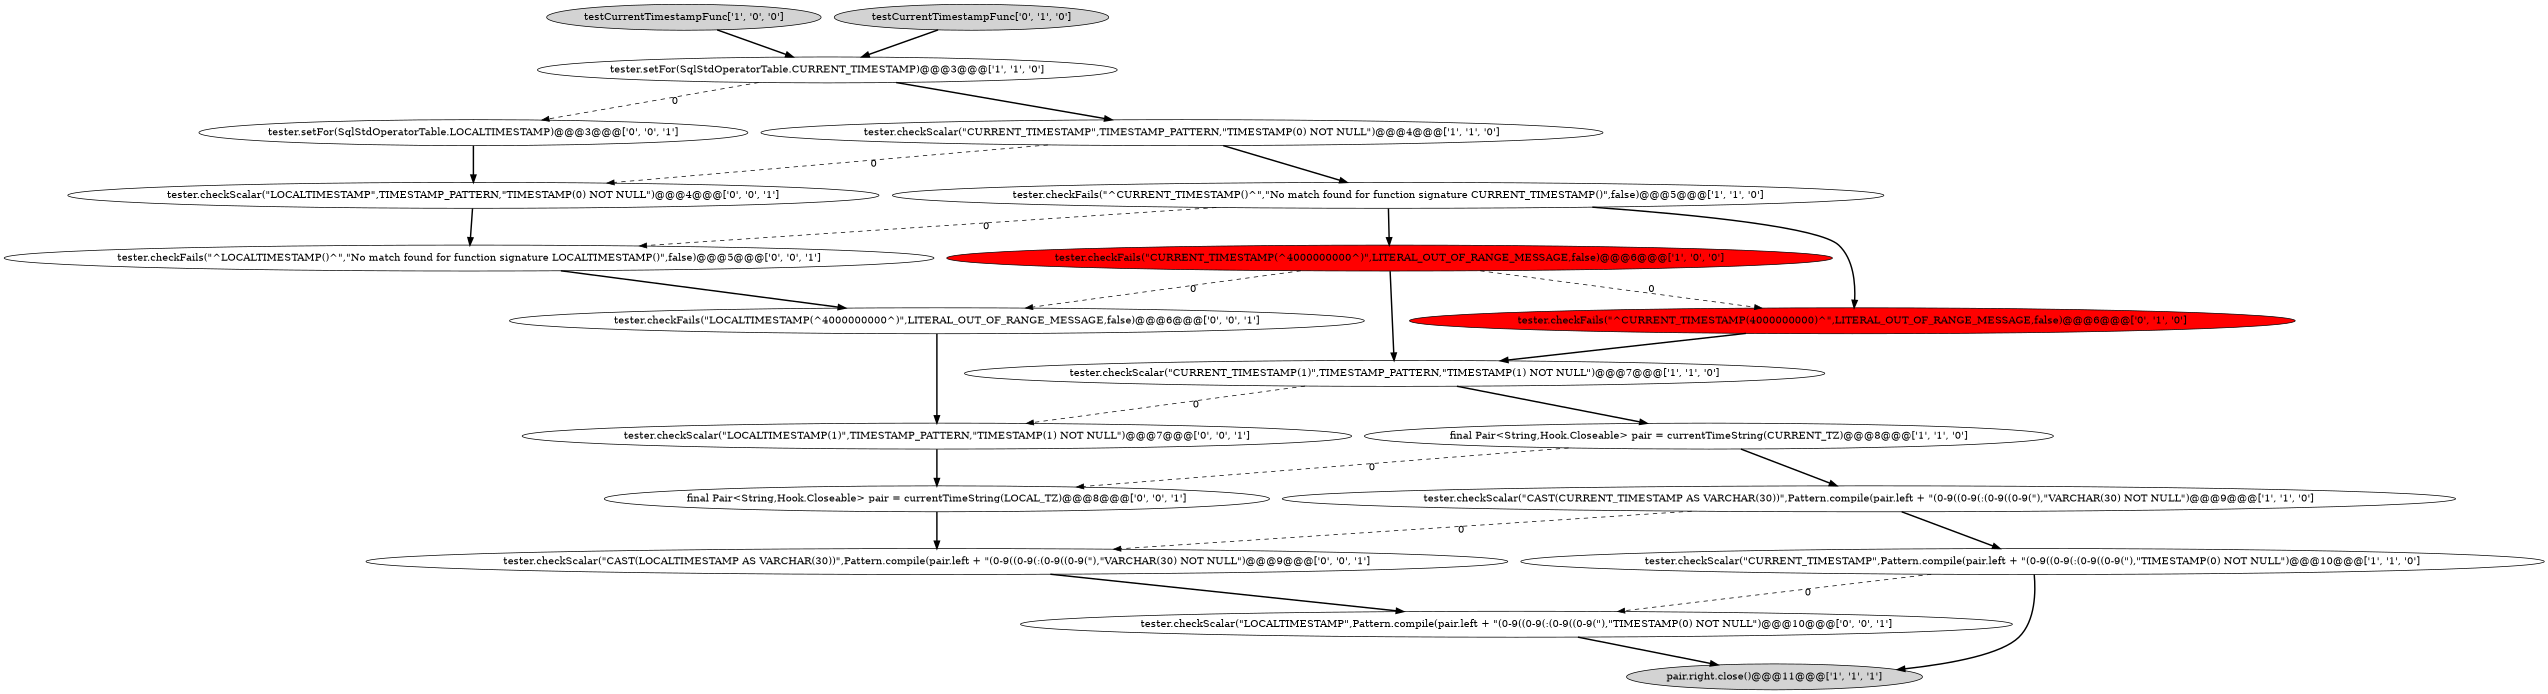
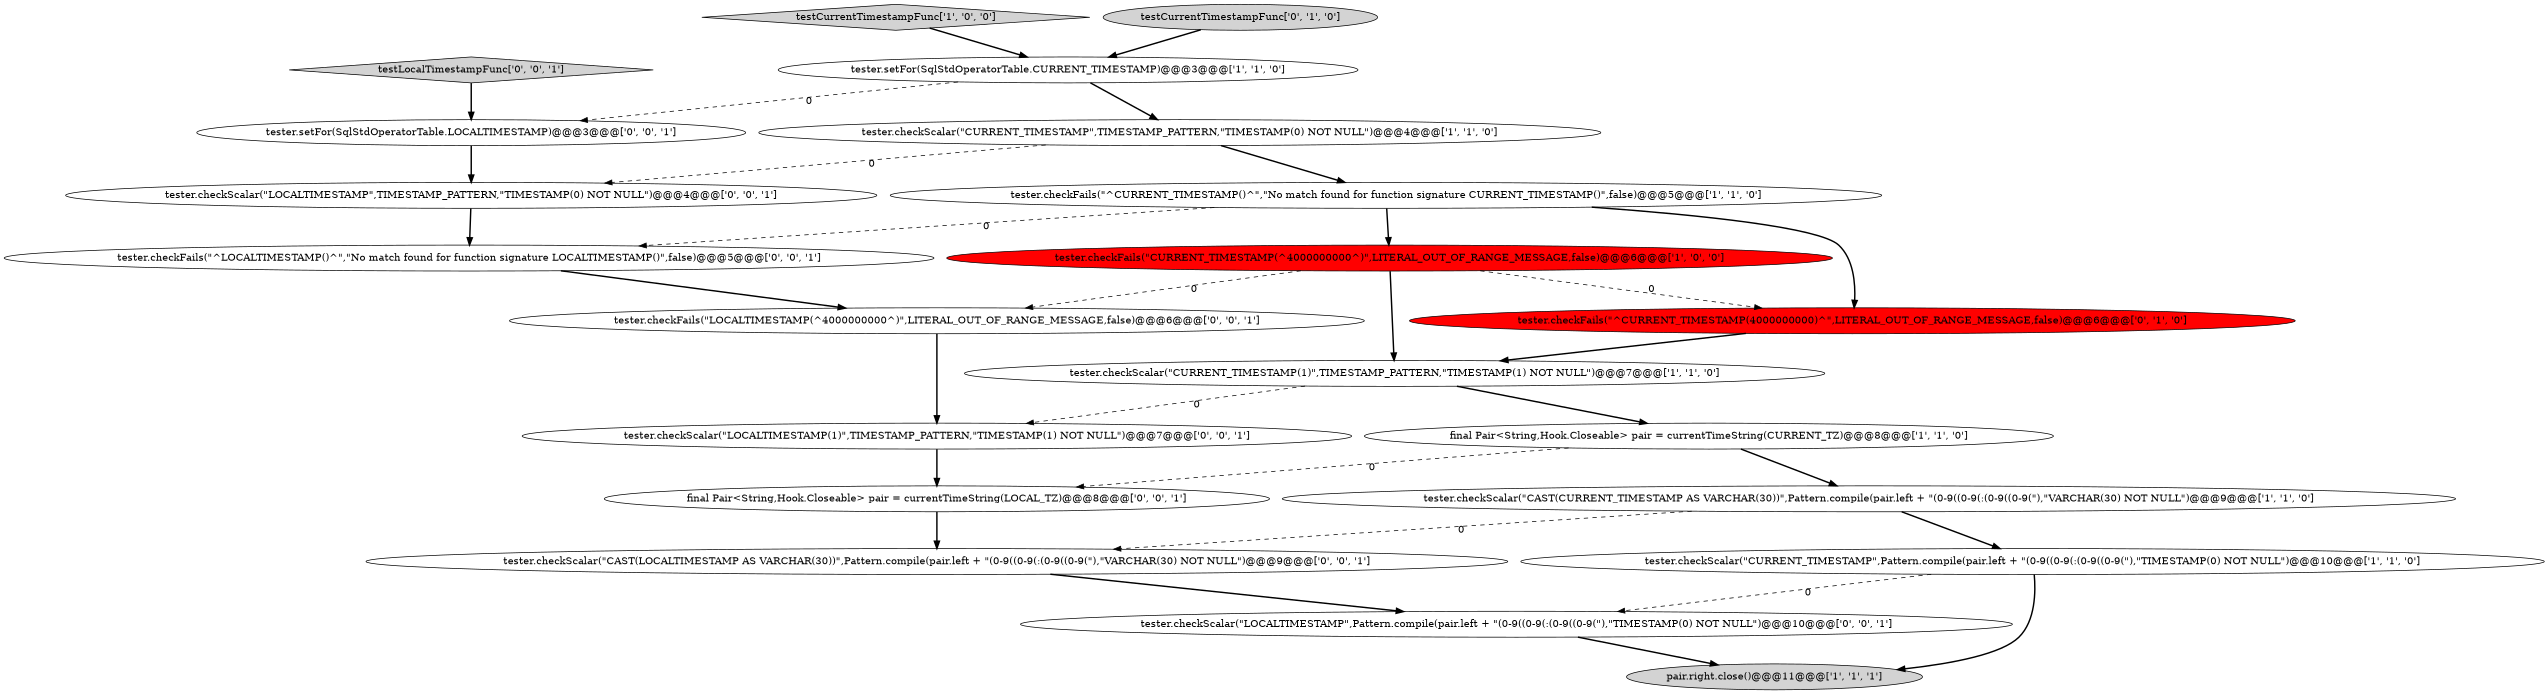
node "testCurrentTimestampFunc['1', '0', '0']": shape ellipse -> diamond
node "testLocalTimestampFunc['0', '0', '1']": added
